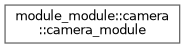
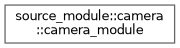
node "module_module::camera ::camera_module": label "module_module::camera ::camera_module" -> "source_module::camera ::camera_module"
